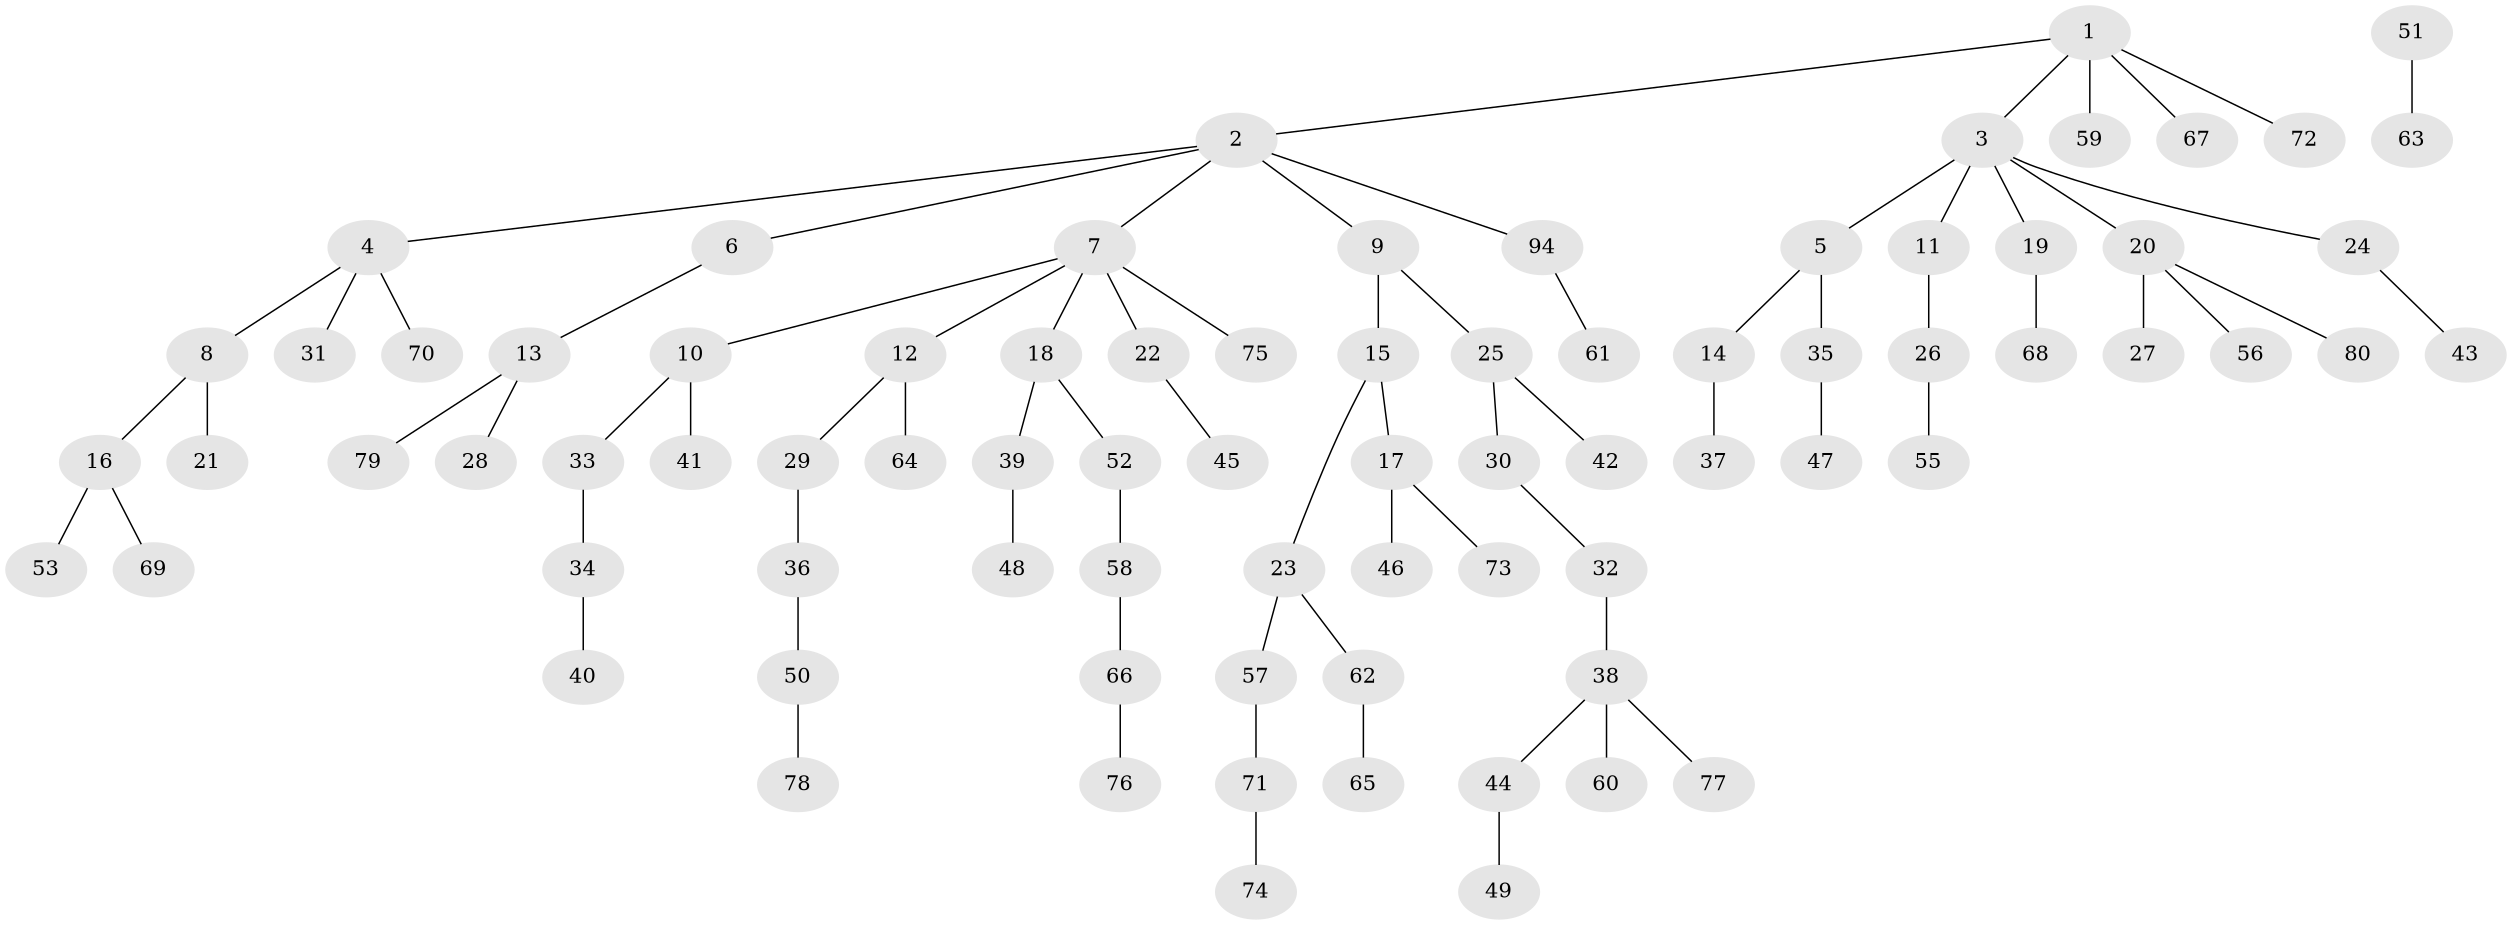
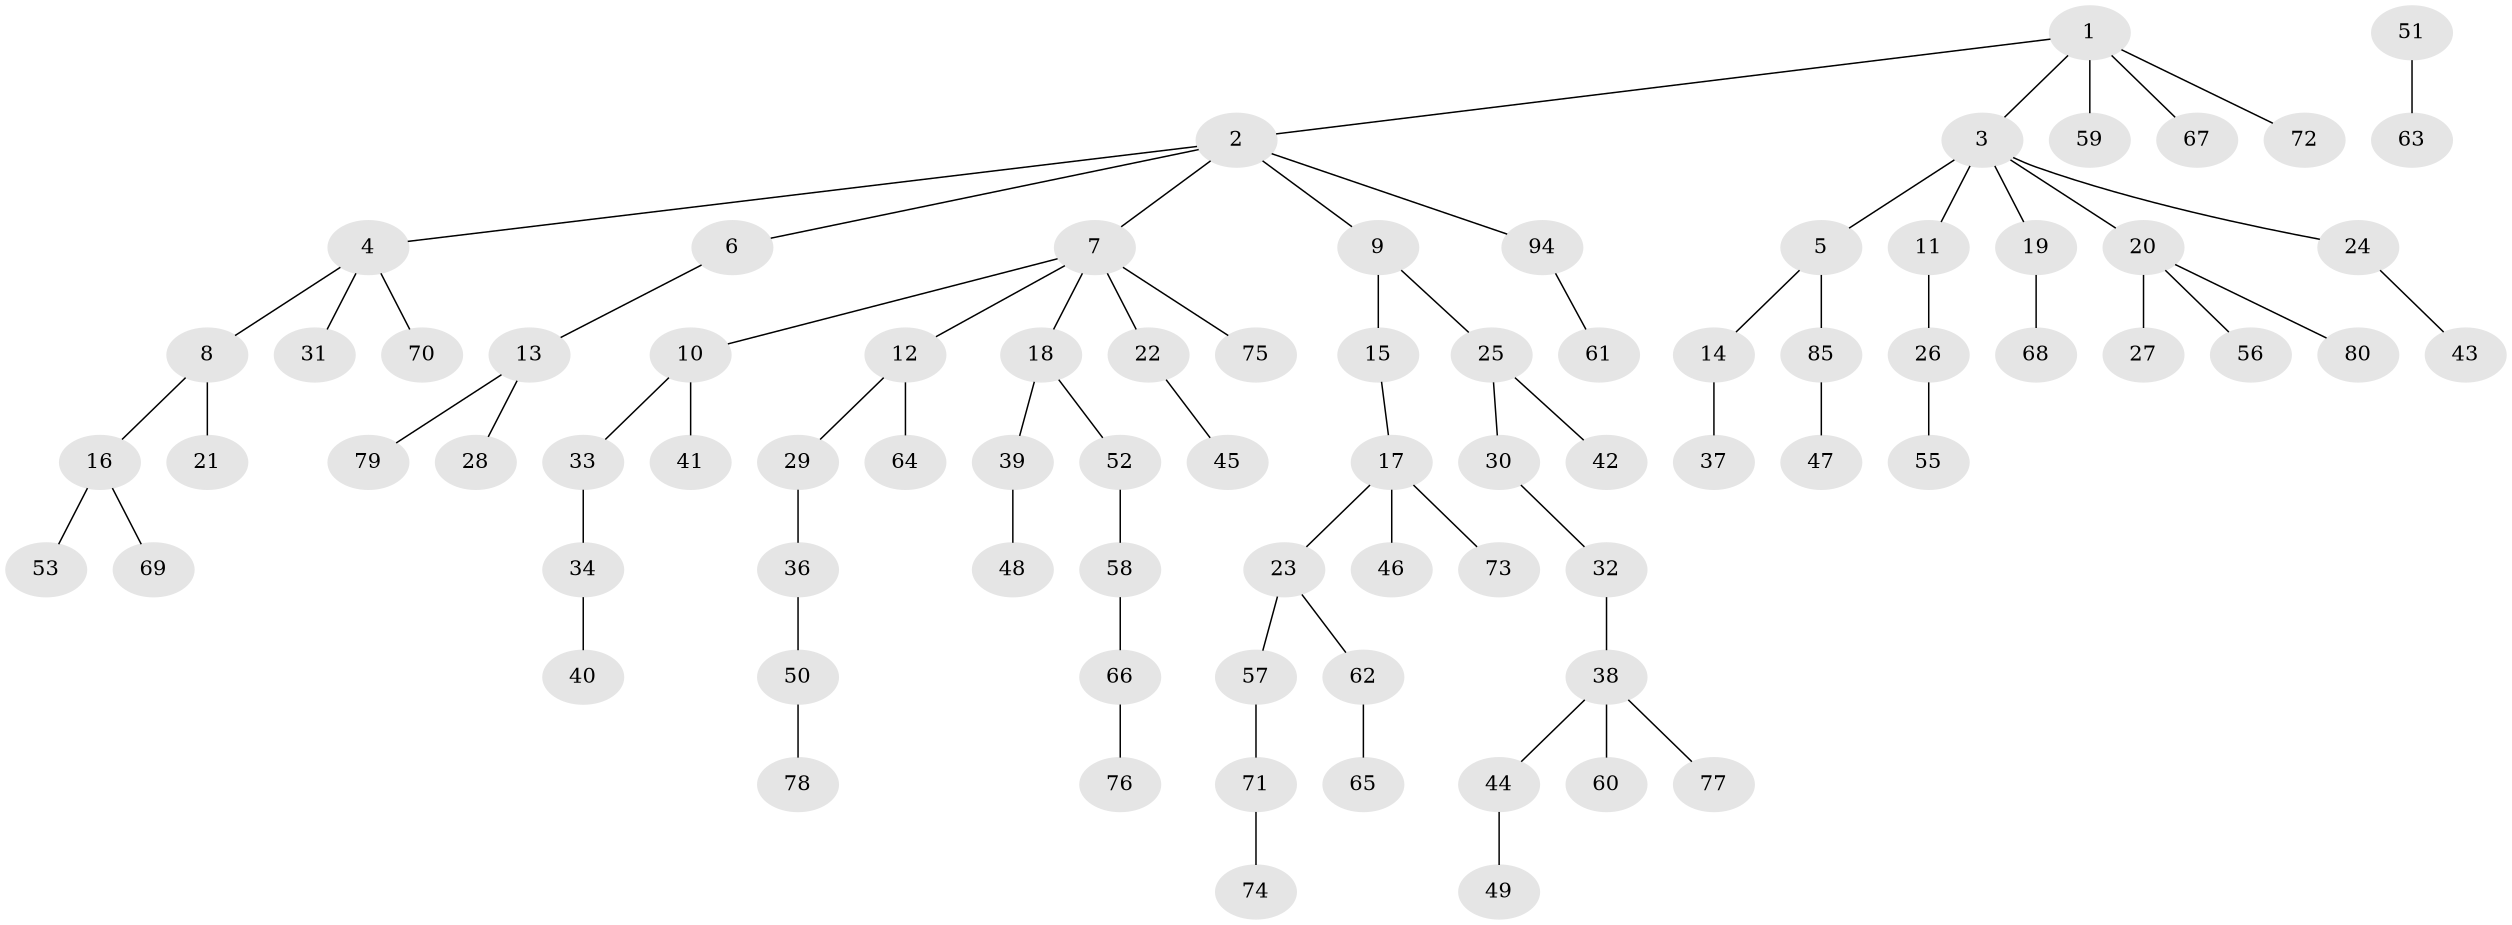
node "35": label "35" -> "85"
edge "15" -- "23": now "17" -- "23"
